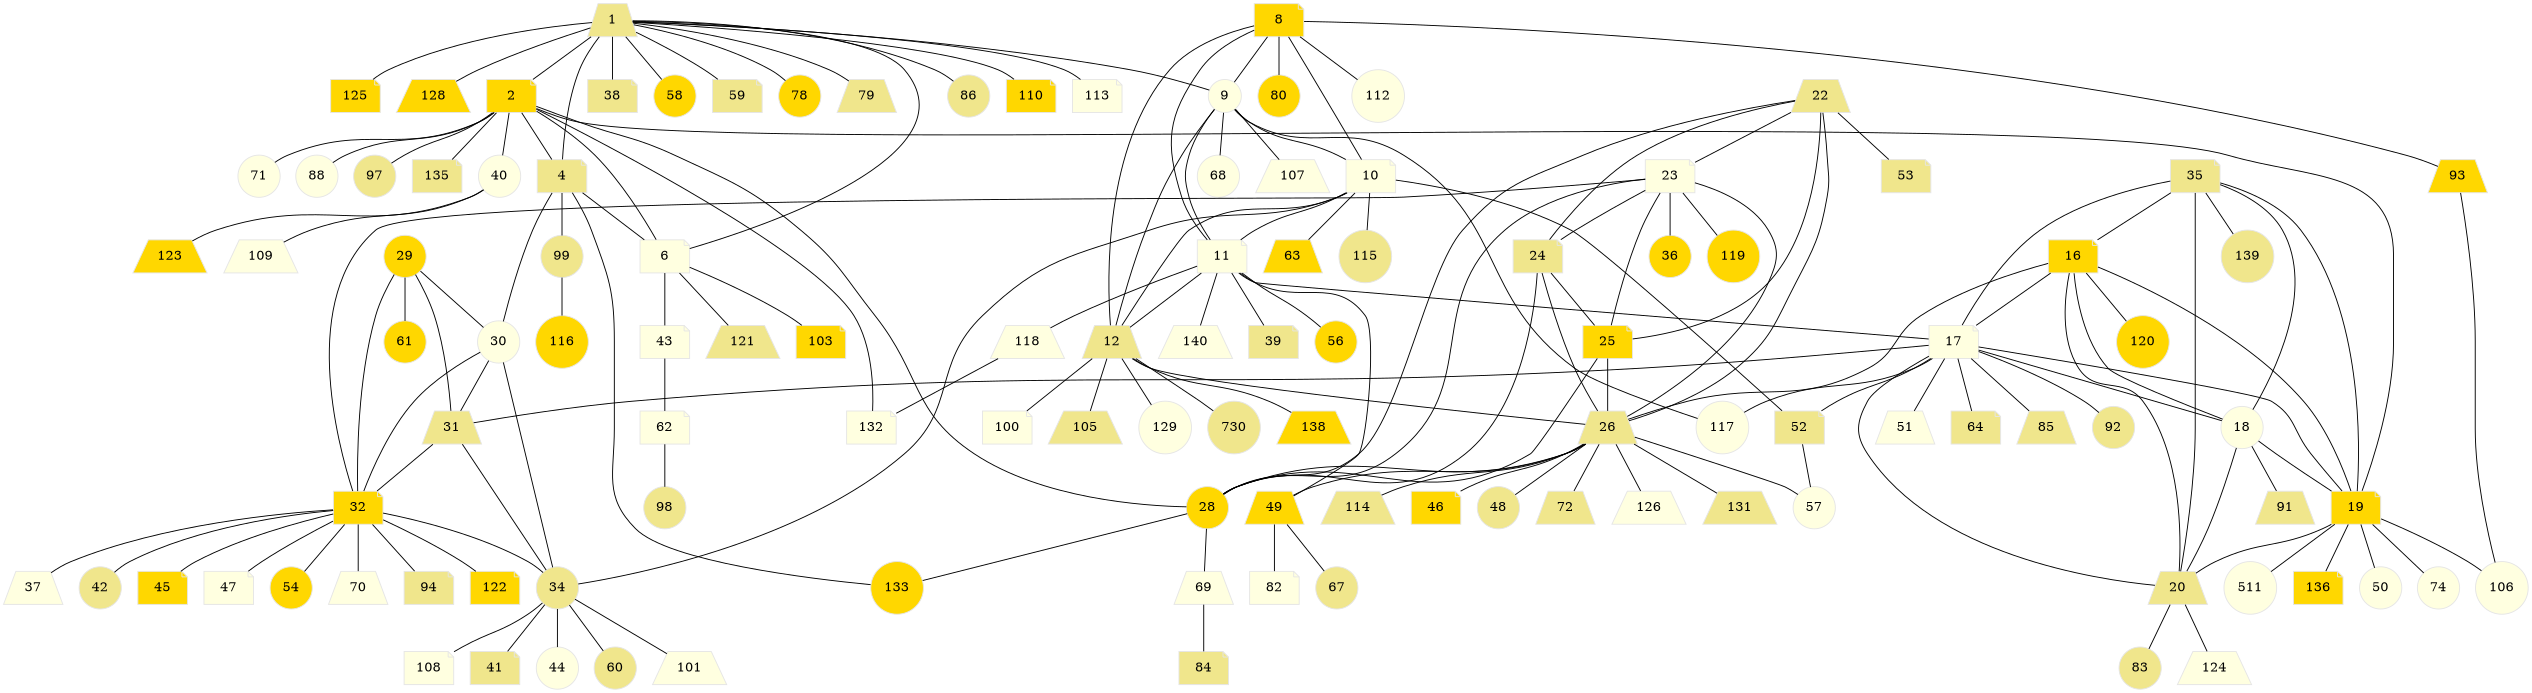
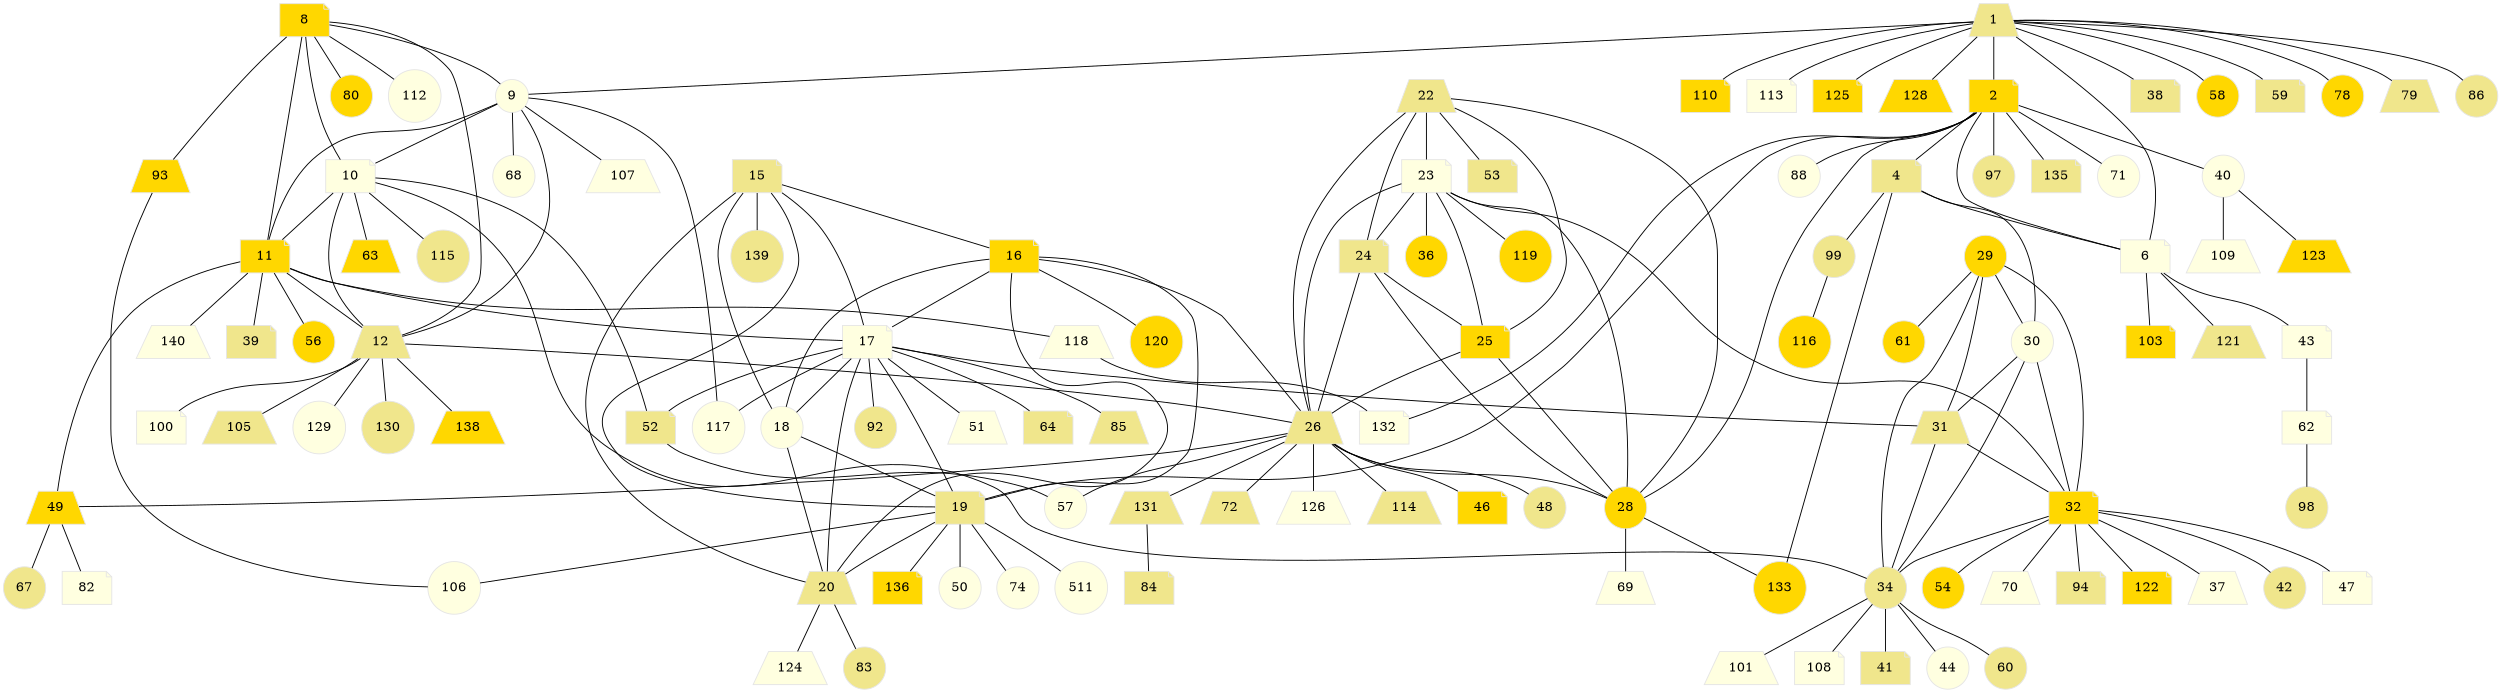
edge "1" -- "4": removed
node "35": label "35" -> "15"
node "11": fillcolor lightyellow -> gold
edge "29" -- "34": added
node "730": label "730" -> "130"
node "91": removed
node "19": fillcolor gold -> khaki
node "45": removed
edge "69" -- "84": now "131" -- "84"
